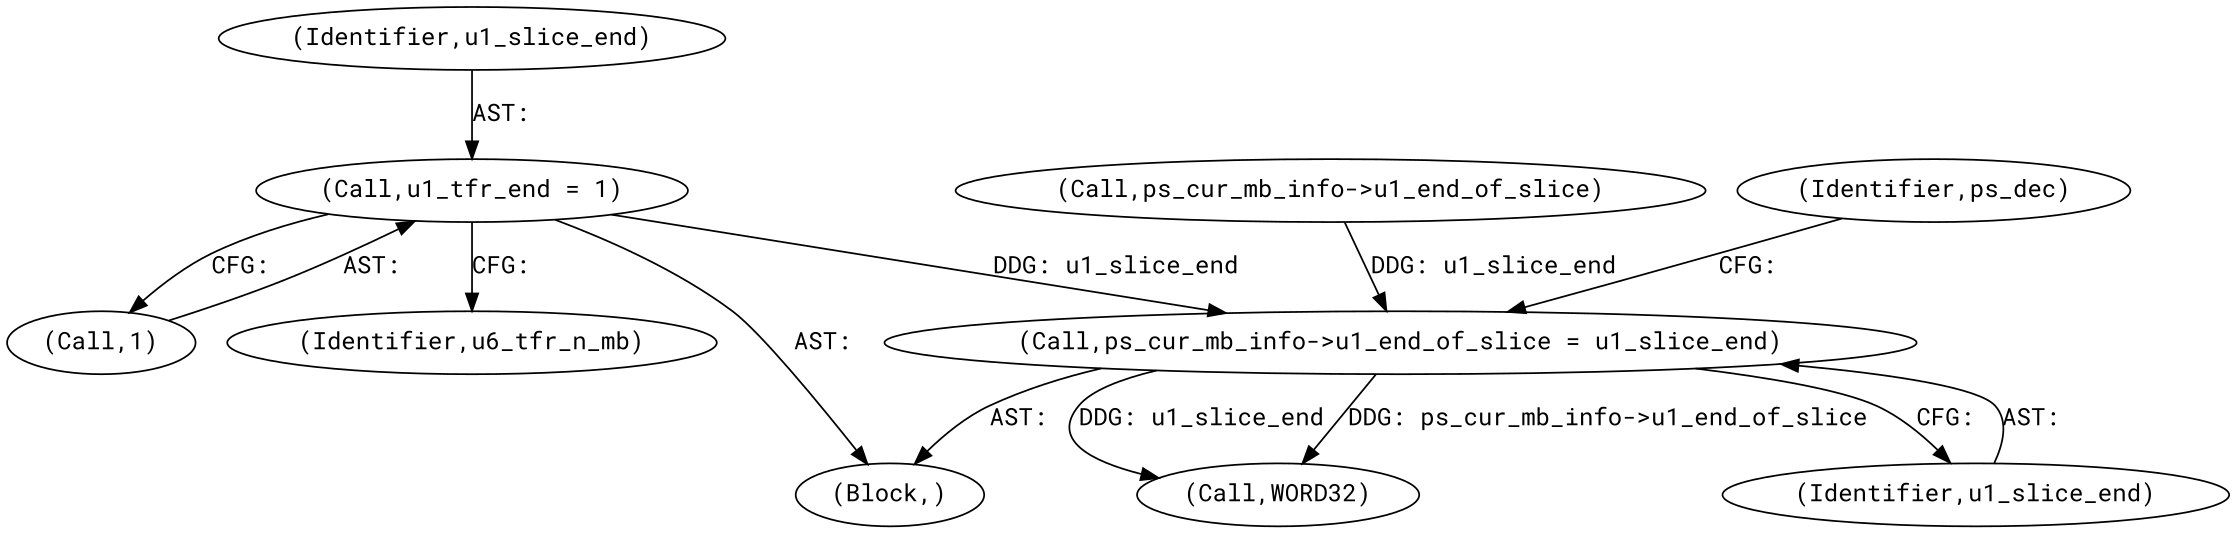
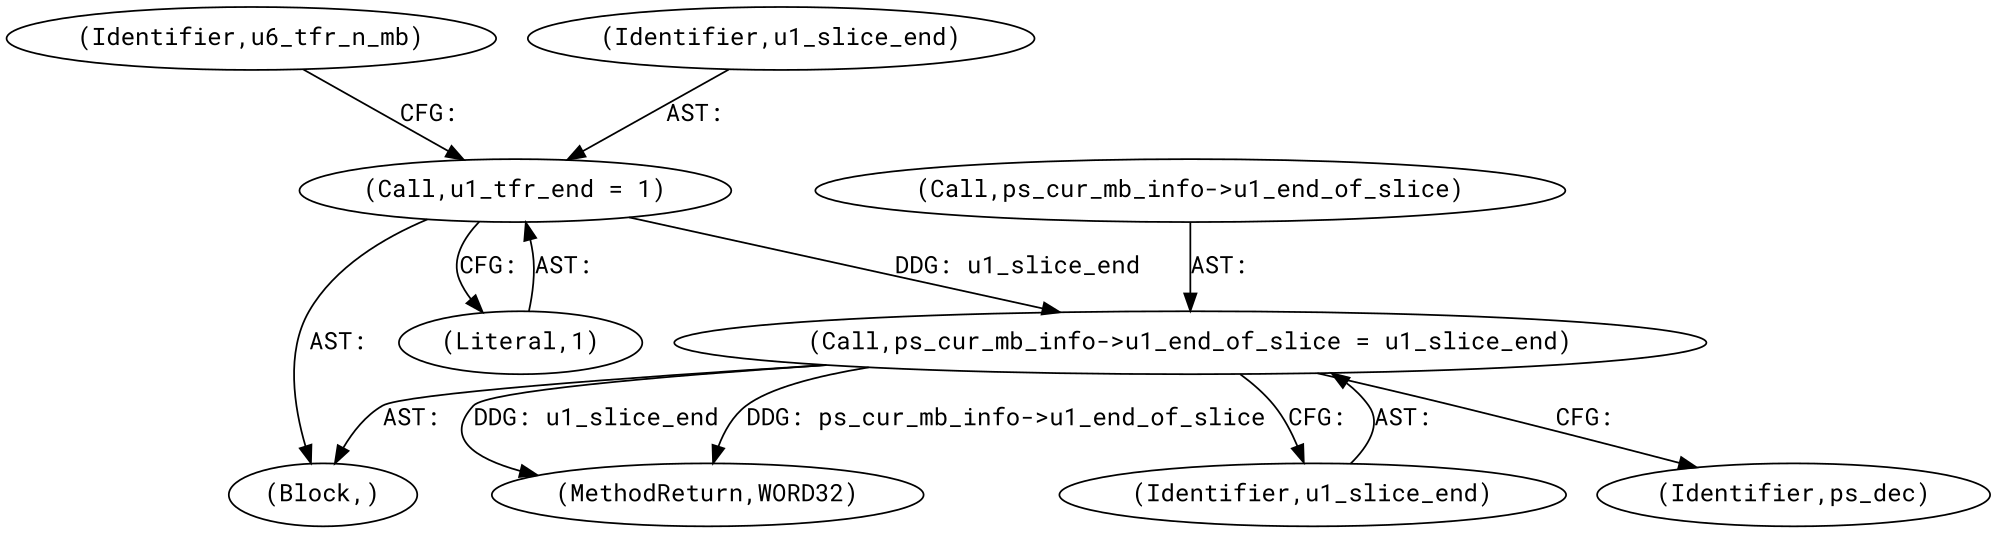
edge "(Call,u1_tfr_end = 1)" -> "(Identifier,u6_tfr_n_mb)": reversed
edge "(Identifier,ps_dec)" -> "(Call,ps_cur_mb_info->u1_end_of_slice = u1_slice_end)": reversed
edge "(Call,ps_cur_mb_info->u1_end_of_slice)" -> "(Call,ps_cur_mb_info->u1_end_of_slice = u1_slice_end)": label "DDG: u1_slice_end" -> "AST: "
node "(Call,1)": label "(Call,1)" -> "(Literal,1)"
node "(Call,WORD32)": label "(Call,WORD32)" -> "(MethodReturn,WORD32)"
